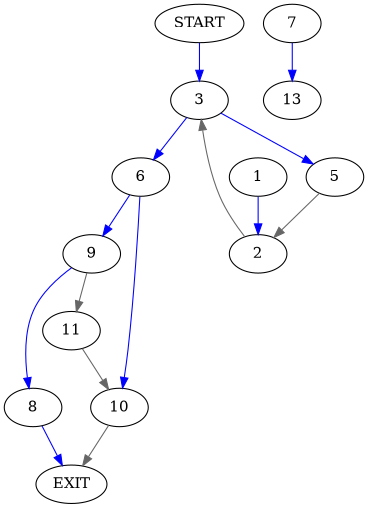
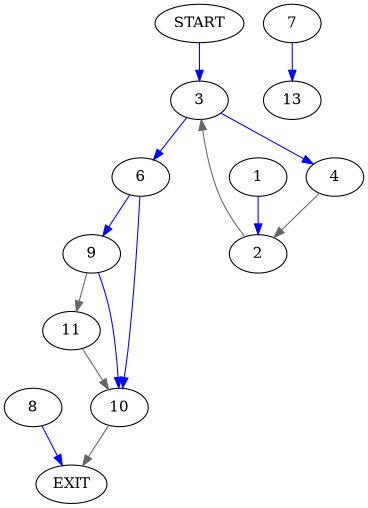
node "5": label "5" -> "4"
edge "9" -> "8": now "9" -> "10"
